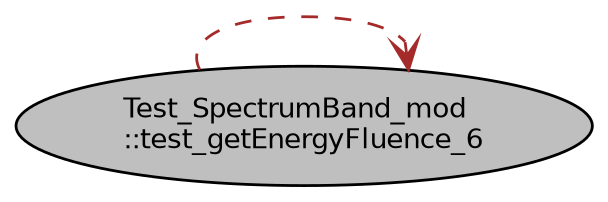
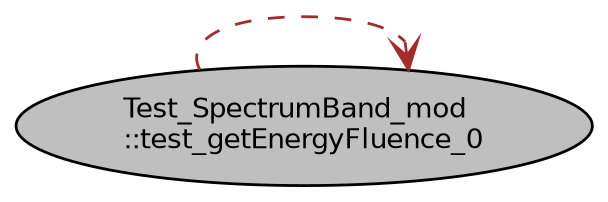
node "Test_SpectrumBand_mod ::test_getEnergyFluence_6": label "Test_SpectrumBand_mod ::test_getEnergyFluence_6" -> "Test_SpectrumBand_mod ::test_getEnergyFluence_0"
